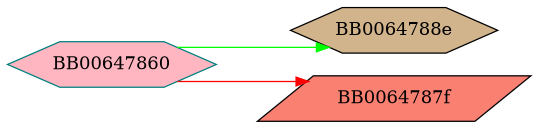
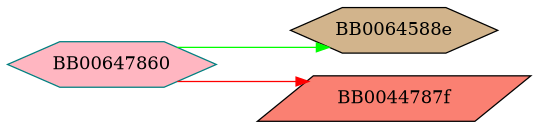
node "BB0064788e": label "BB0064788e" -> "BB0064588e"
node "BB0064787f": label "BB0064787f" -> "BB0044787f"
